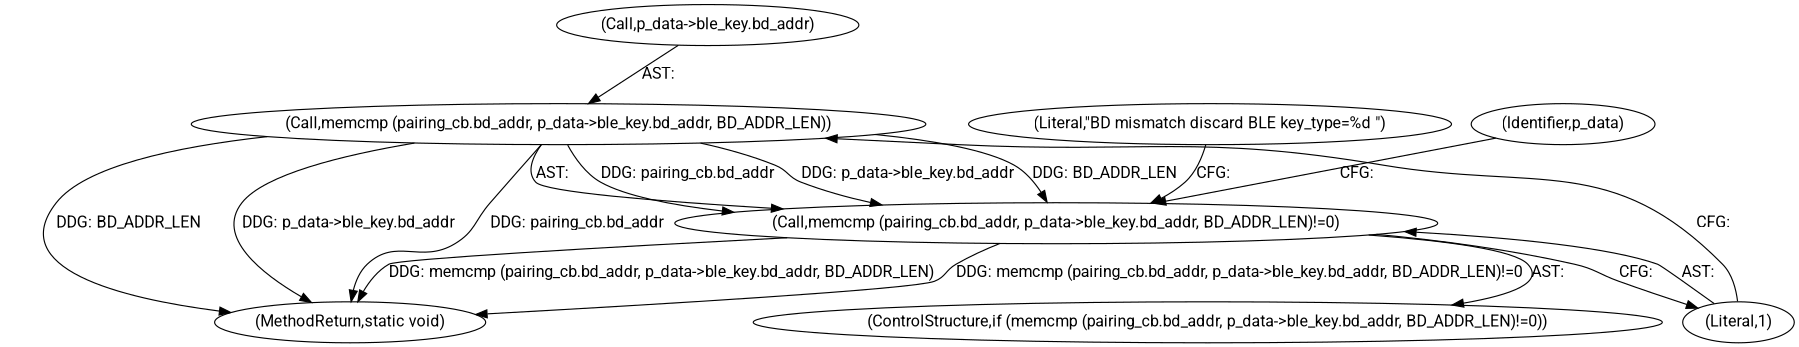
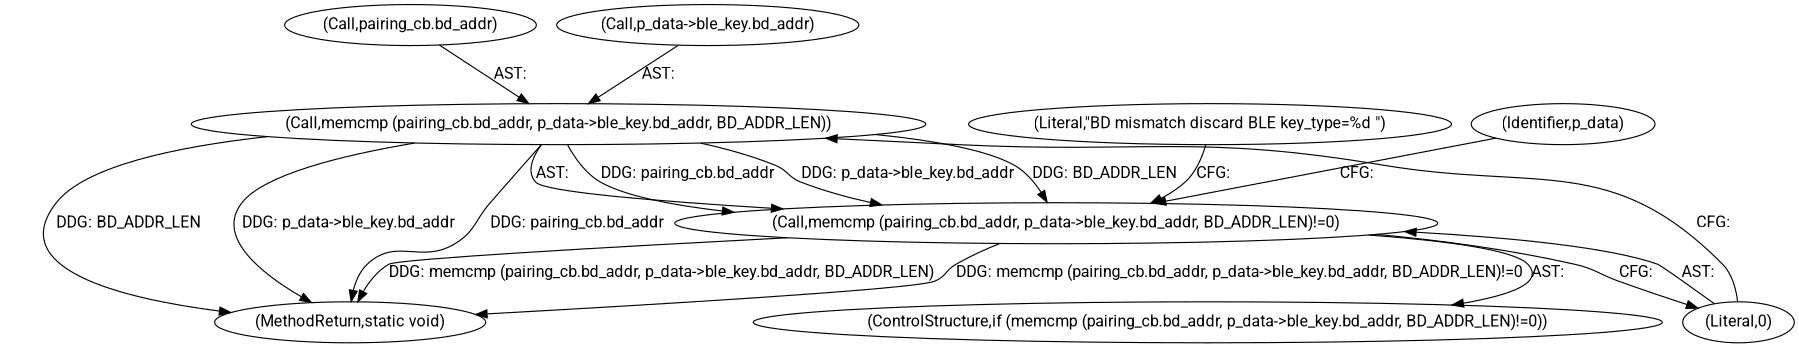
node "(Call,pairing_cb.bd_addr)": added
node "(Literal,1)": label "(Literal,1)" -> "(Literal,0)"
